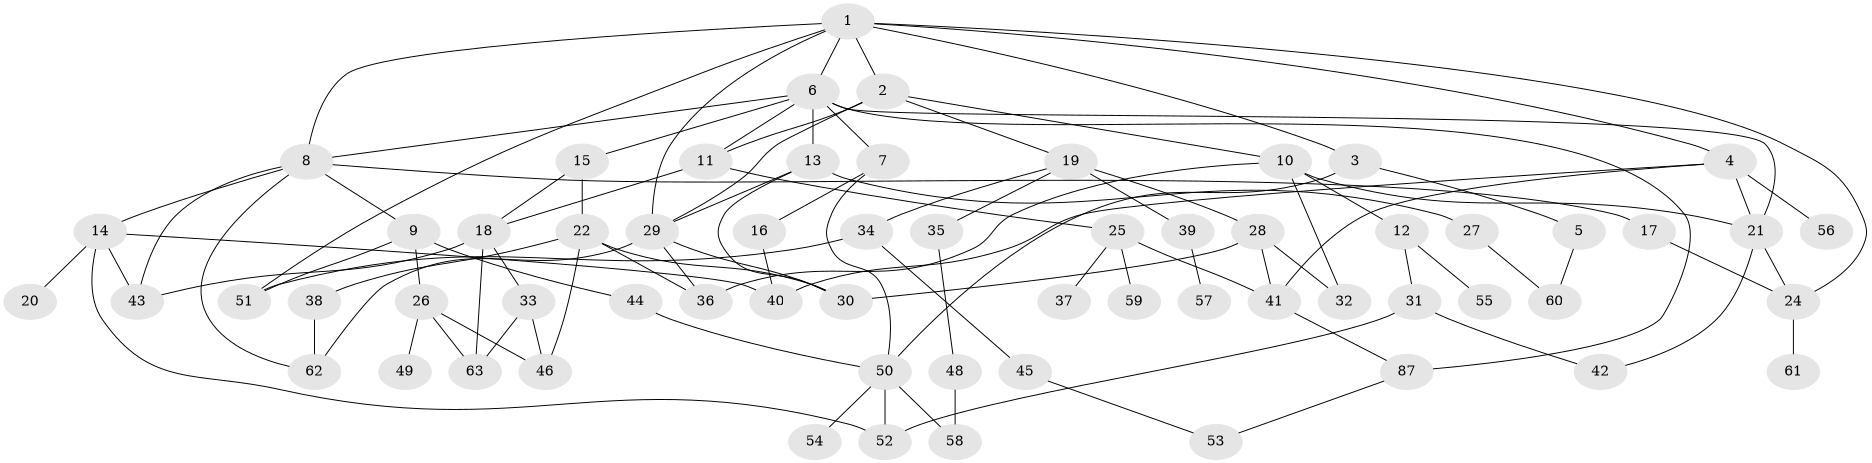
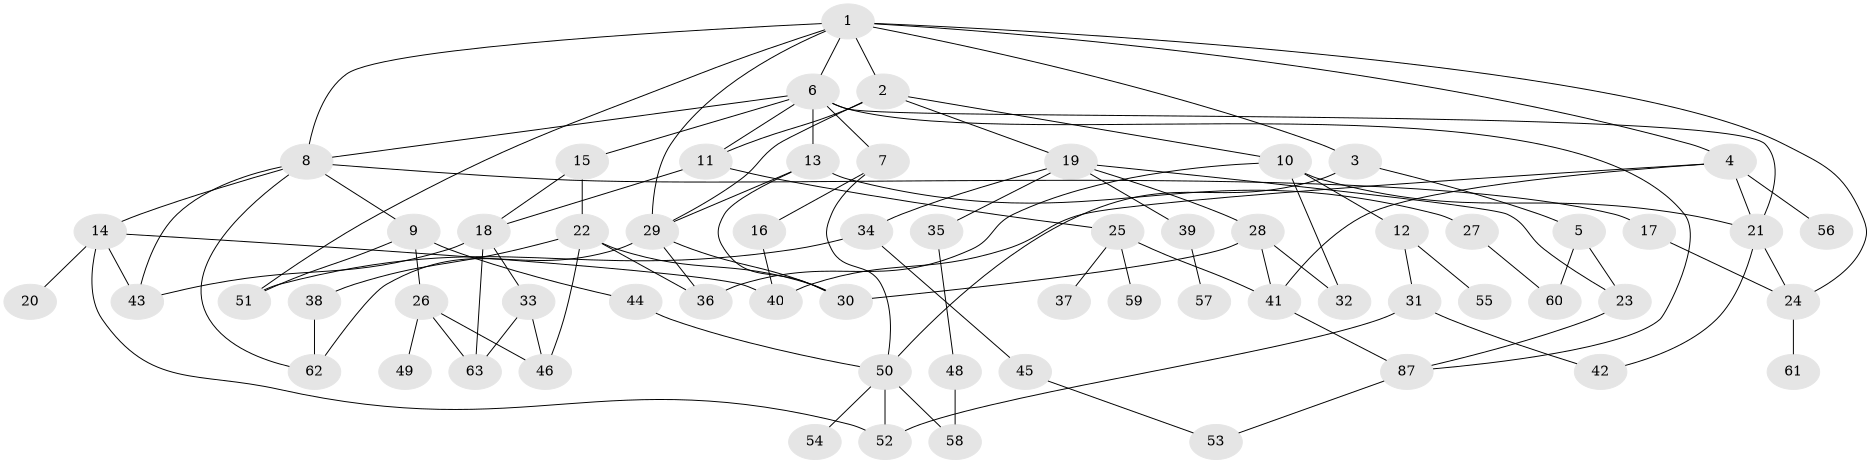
node "23": added
